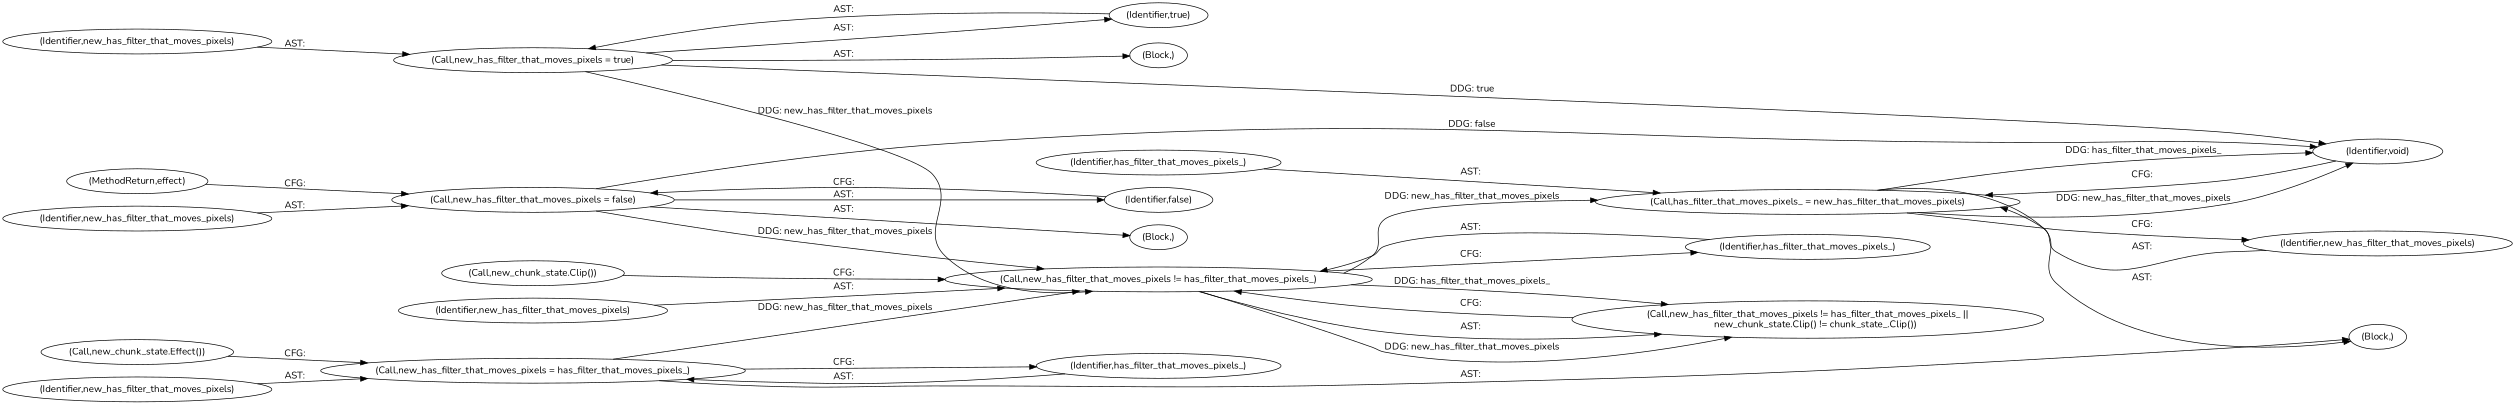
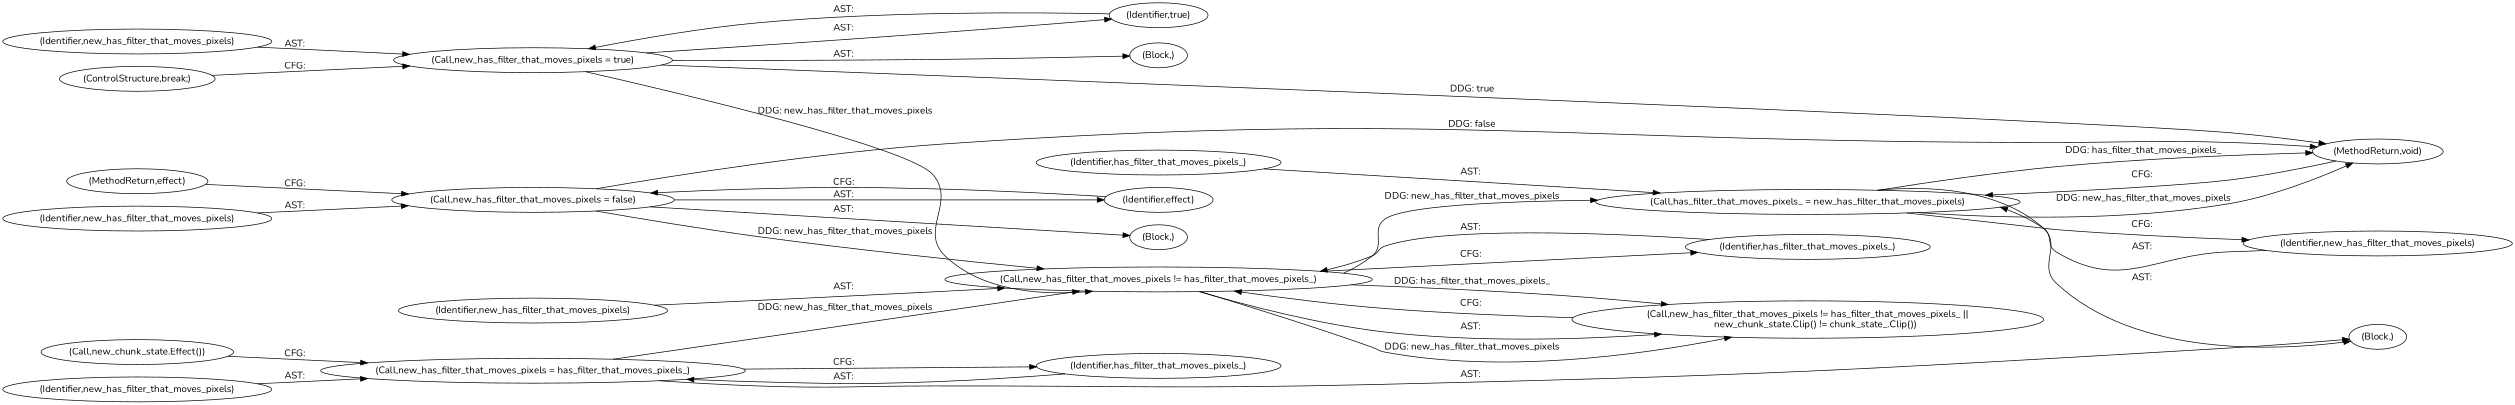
node "(ControlStructure,break;)": added
node "(Identifier,void)": label "(Identifier,void)" -> "(MethodReturn,void)"
node "(Identifier,false)": label "(Identifier,false)" -> "(Identifier,effect)"
node "(Call,new_chunk_state.Clip())": removed
